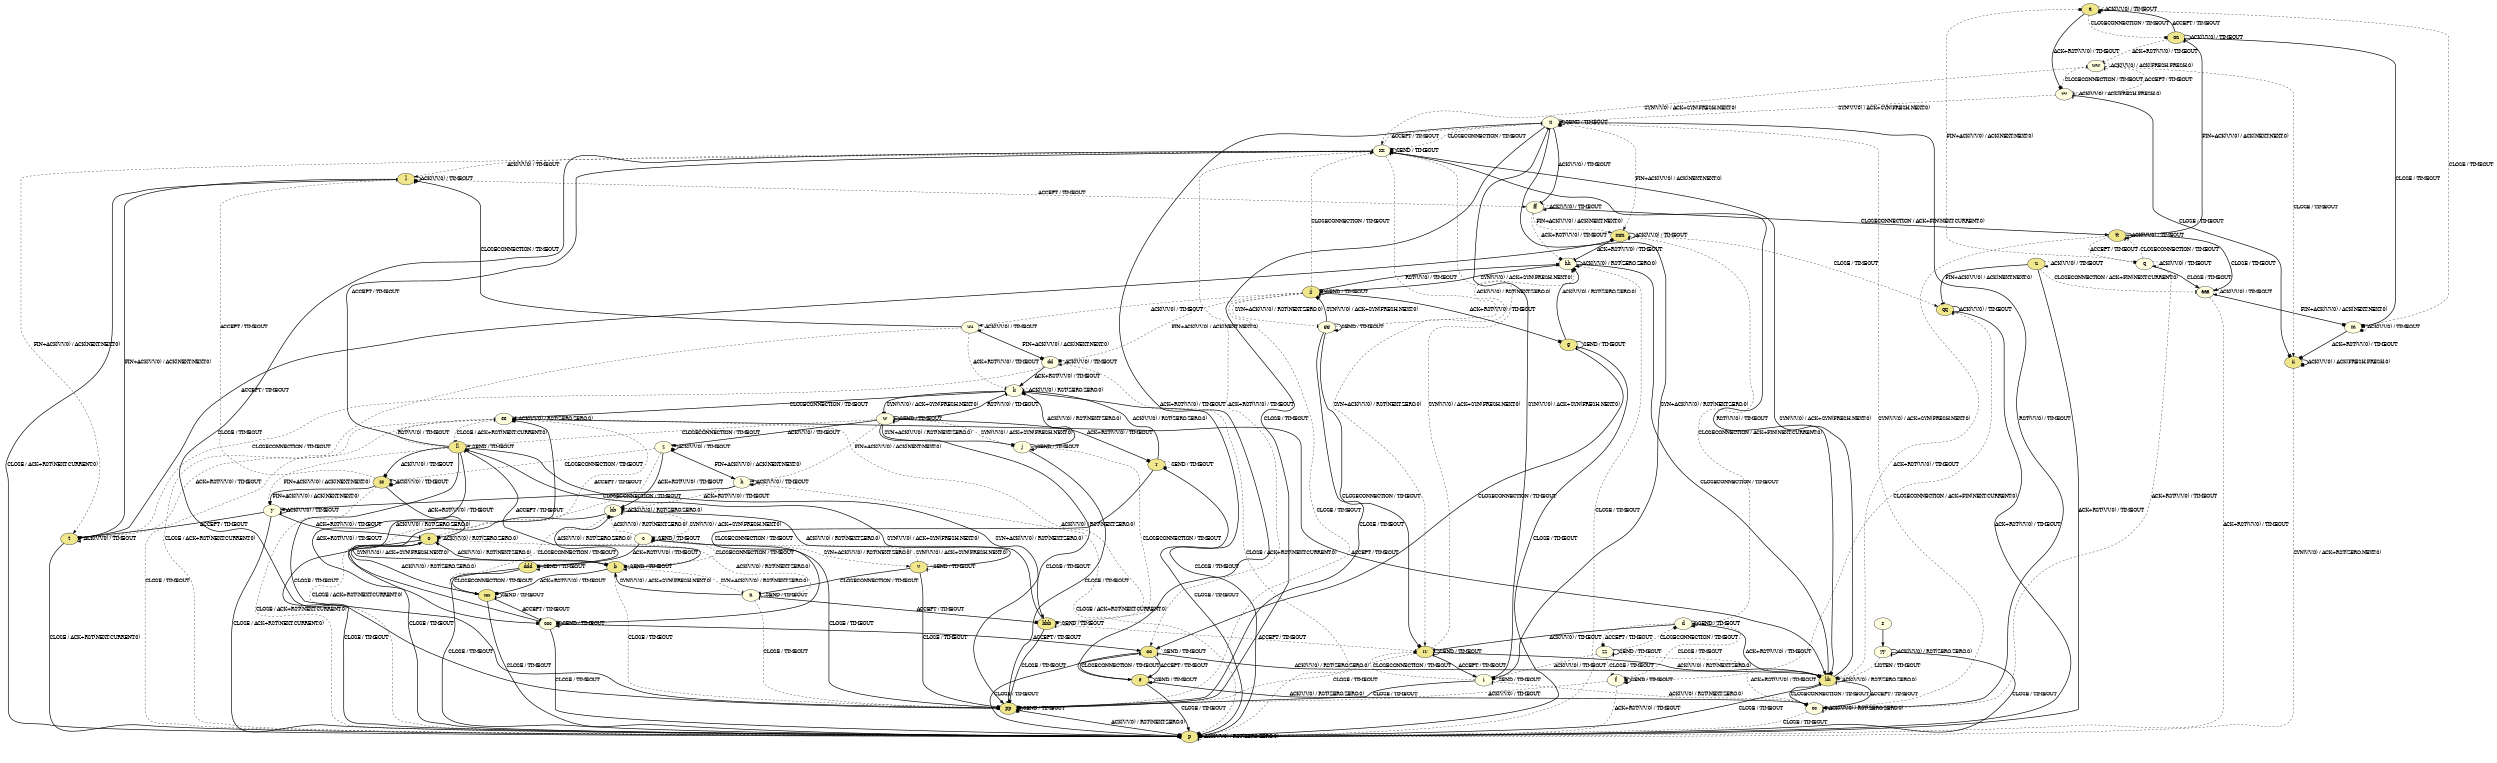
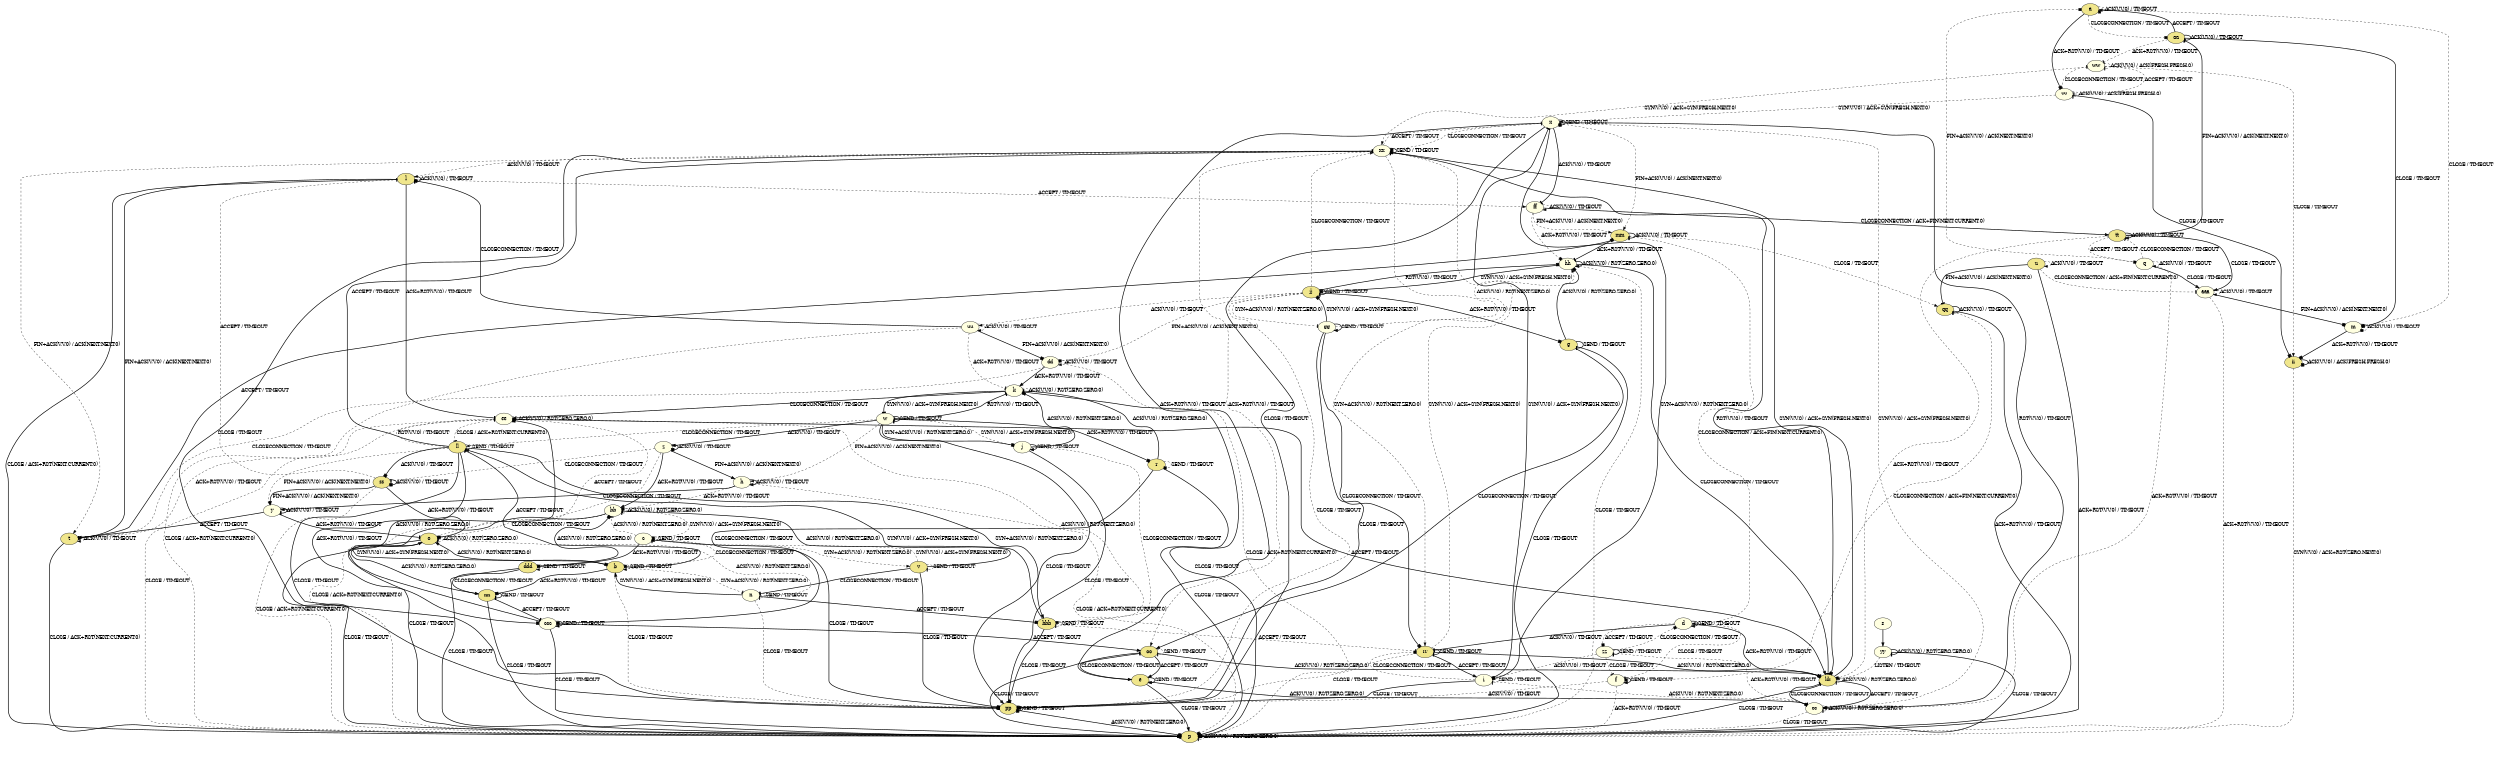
edge "l" -> "ee": added, label "ACK+RST(V,V,0) / TIMEOUT"
edge "bb" -> "nn": now "bb" -> "o"
edge "y" -> "p": removed, label "CLOSE / ACK+RST(NEXT,CURRENT,0)"
